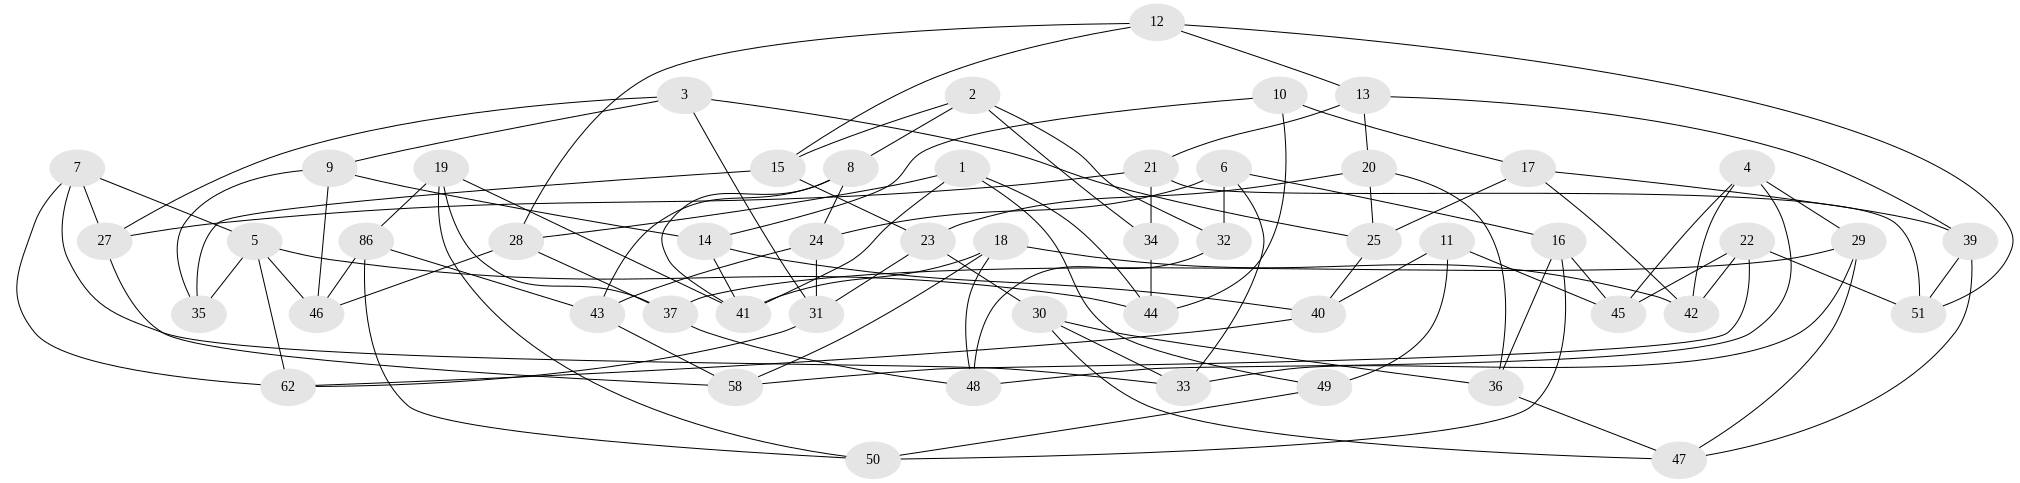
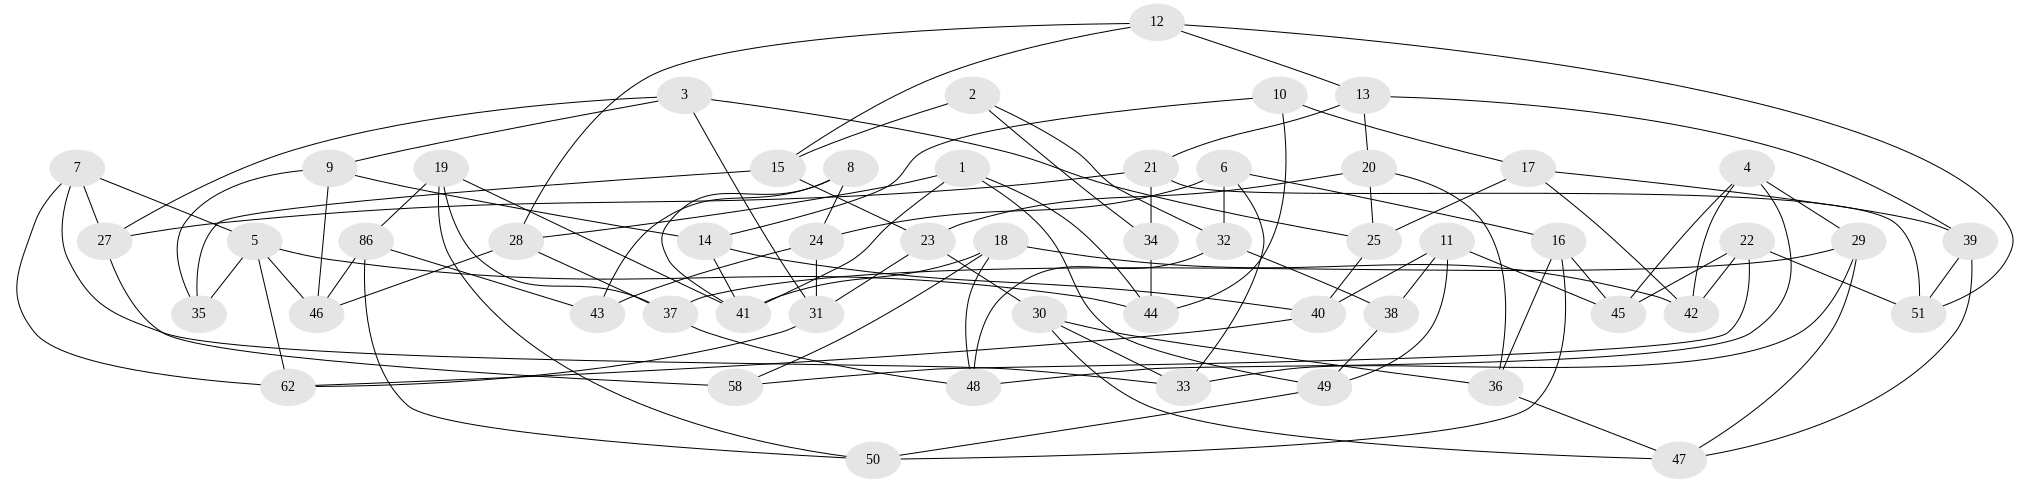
edge "2" -- "8": removed
node "38": added
edge "43" -- "58": removed
